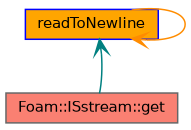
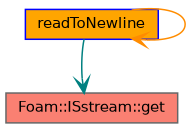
edge "Foam::ISstream::get" -> "readToNewline": reversed
